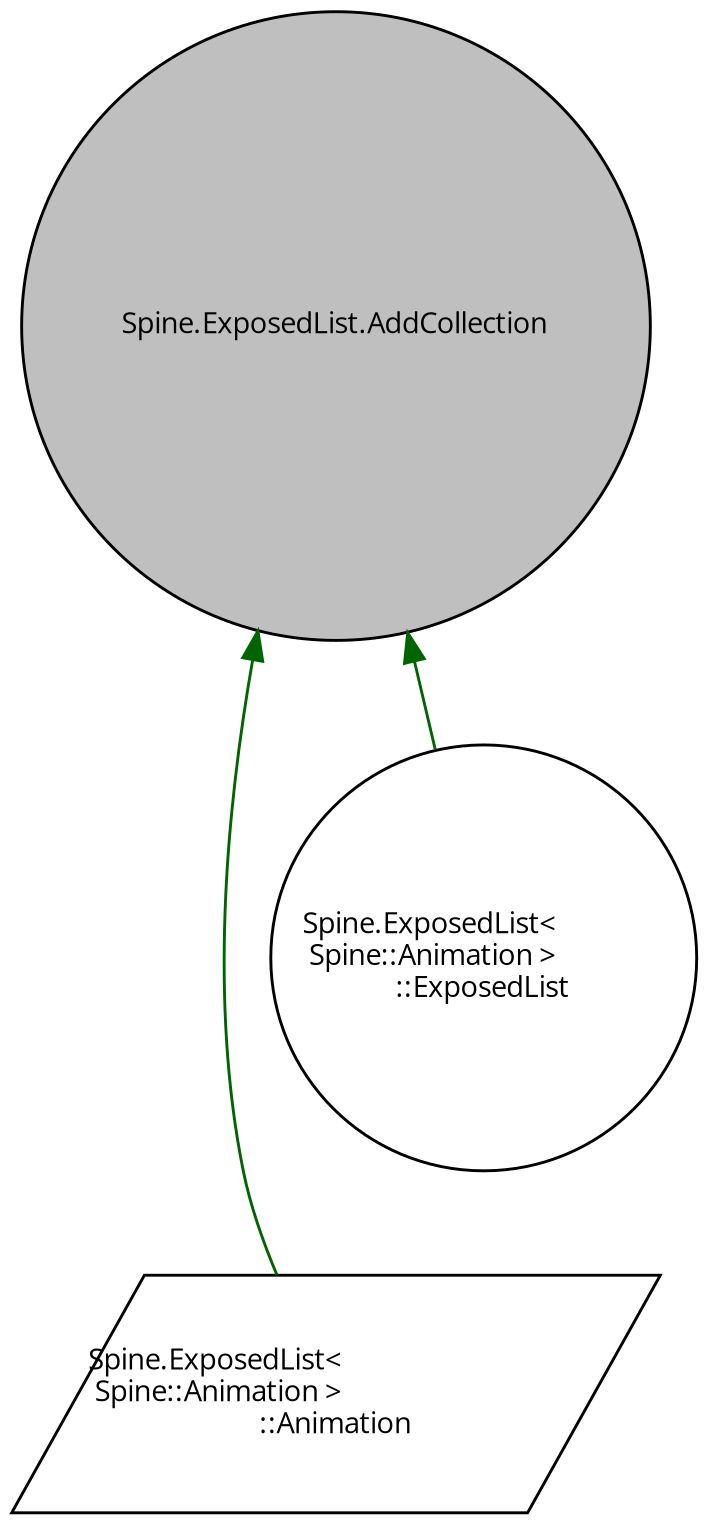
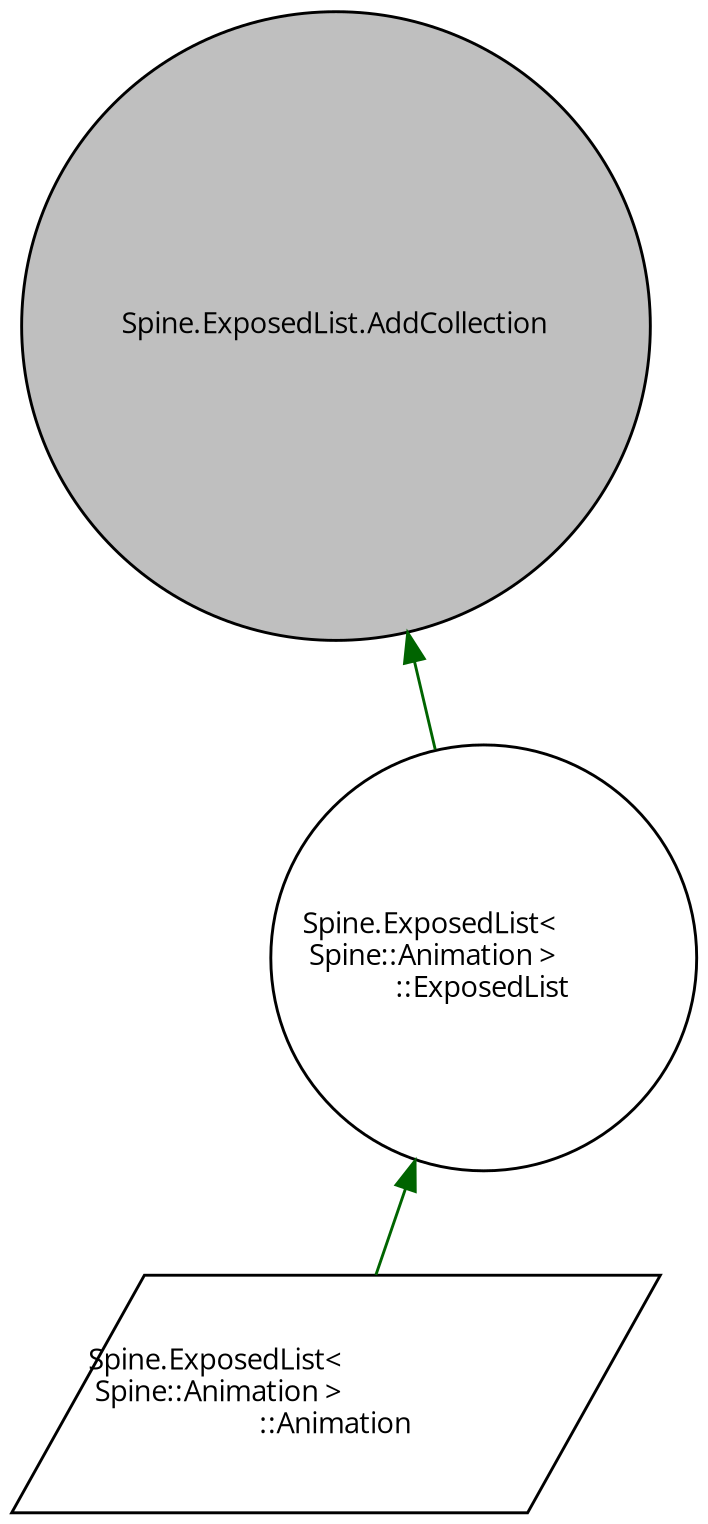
edge "Spine.ExposedList< Spine::Animation > ::Animation" -> "Spine.ExposedList.AddCollection": now "Spine.ExposedList< Spine::Animation > ::Animation" -> "Spine.ExposedList< Spine::Animation > ::ExposedList"
